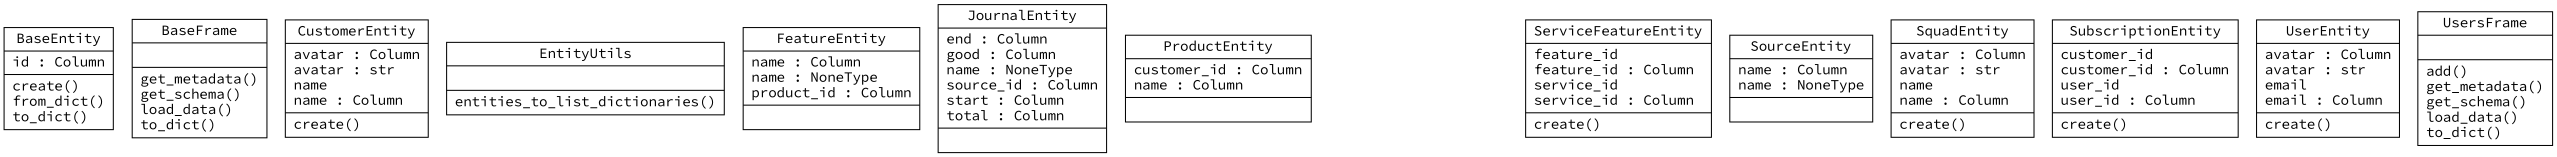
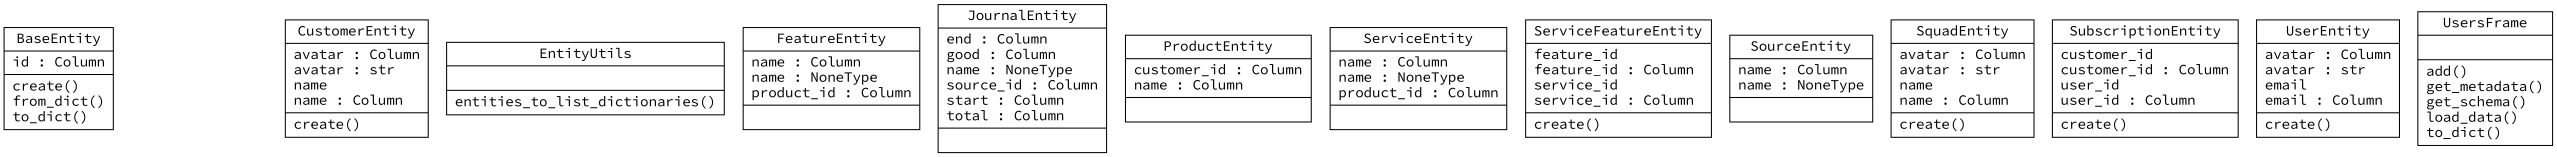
node "BaseFrame": removed
node "ServiceEntity": added
